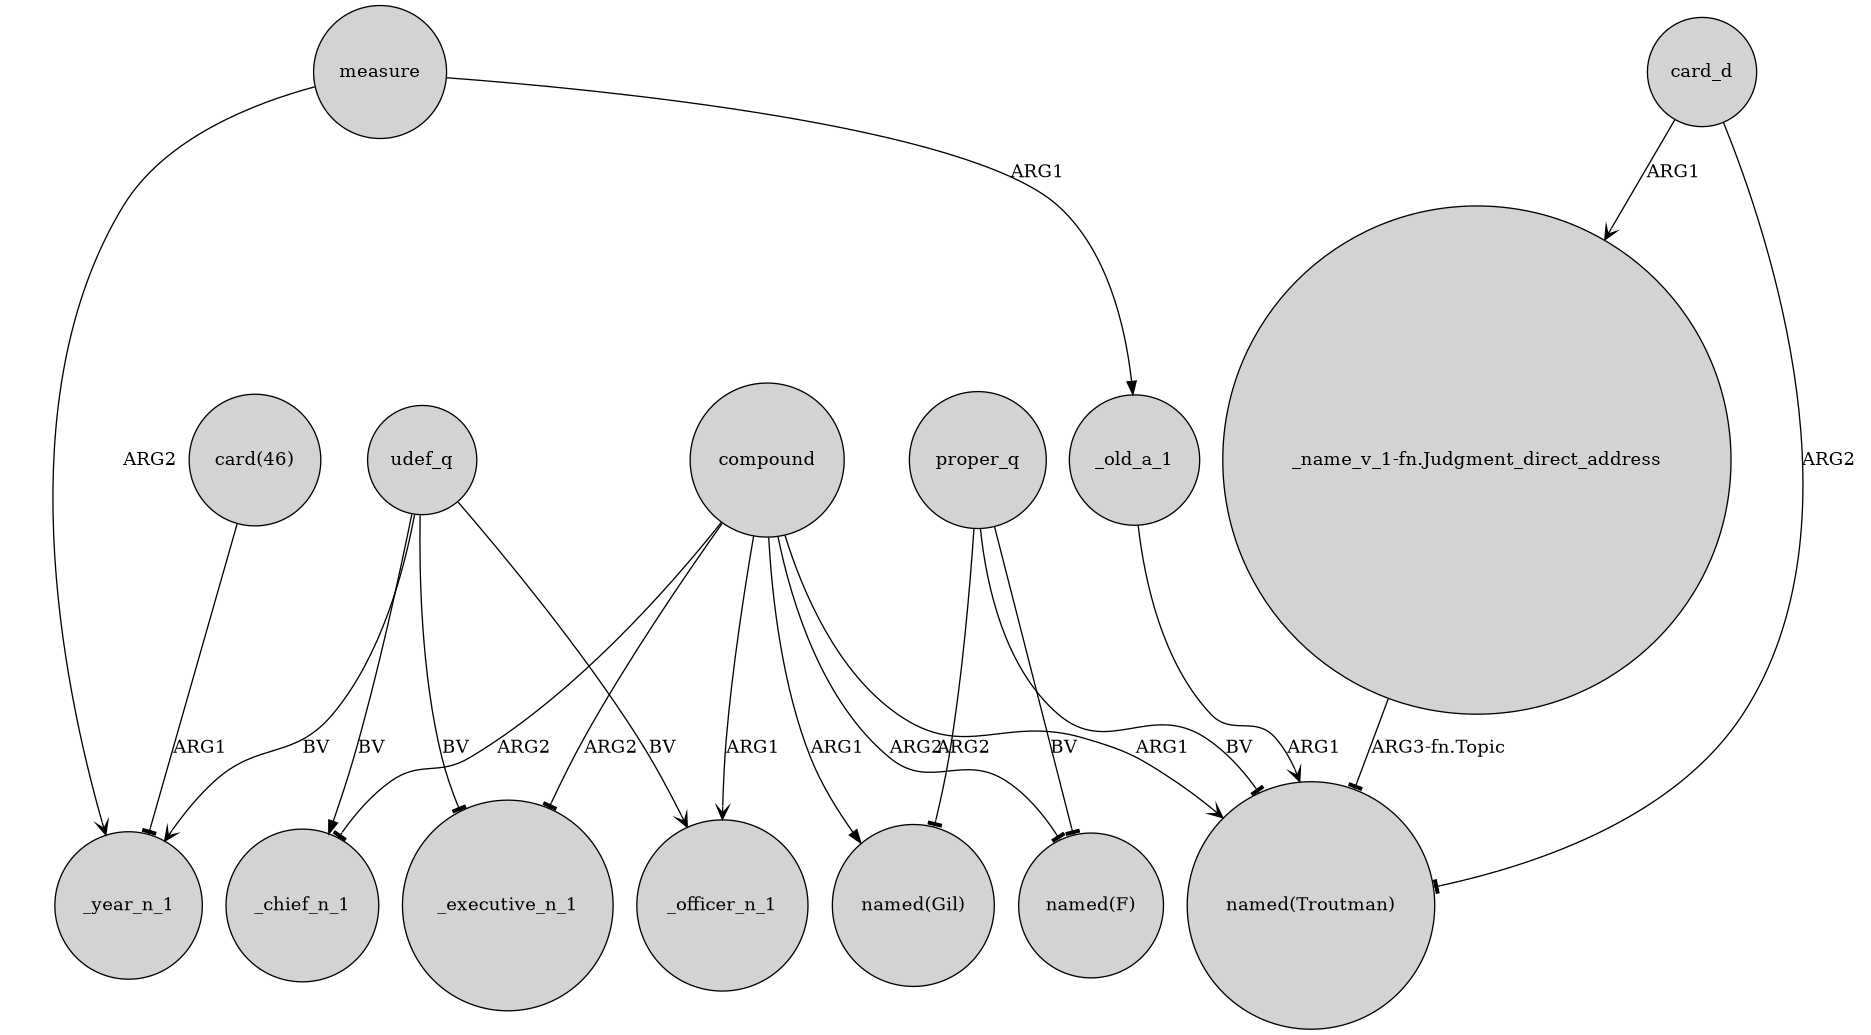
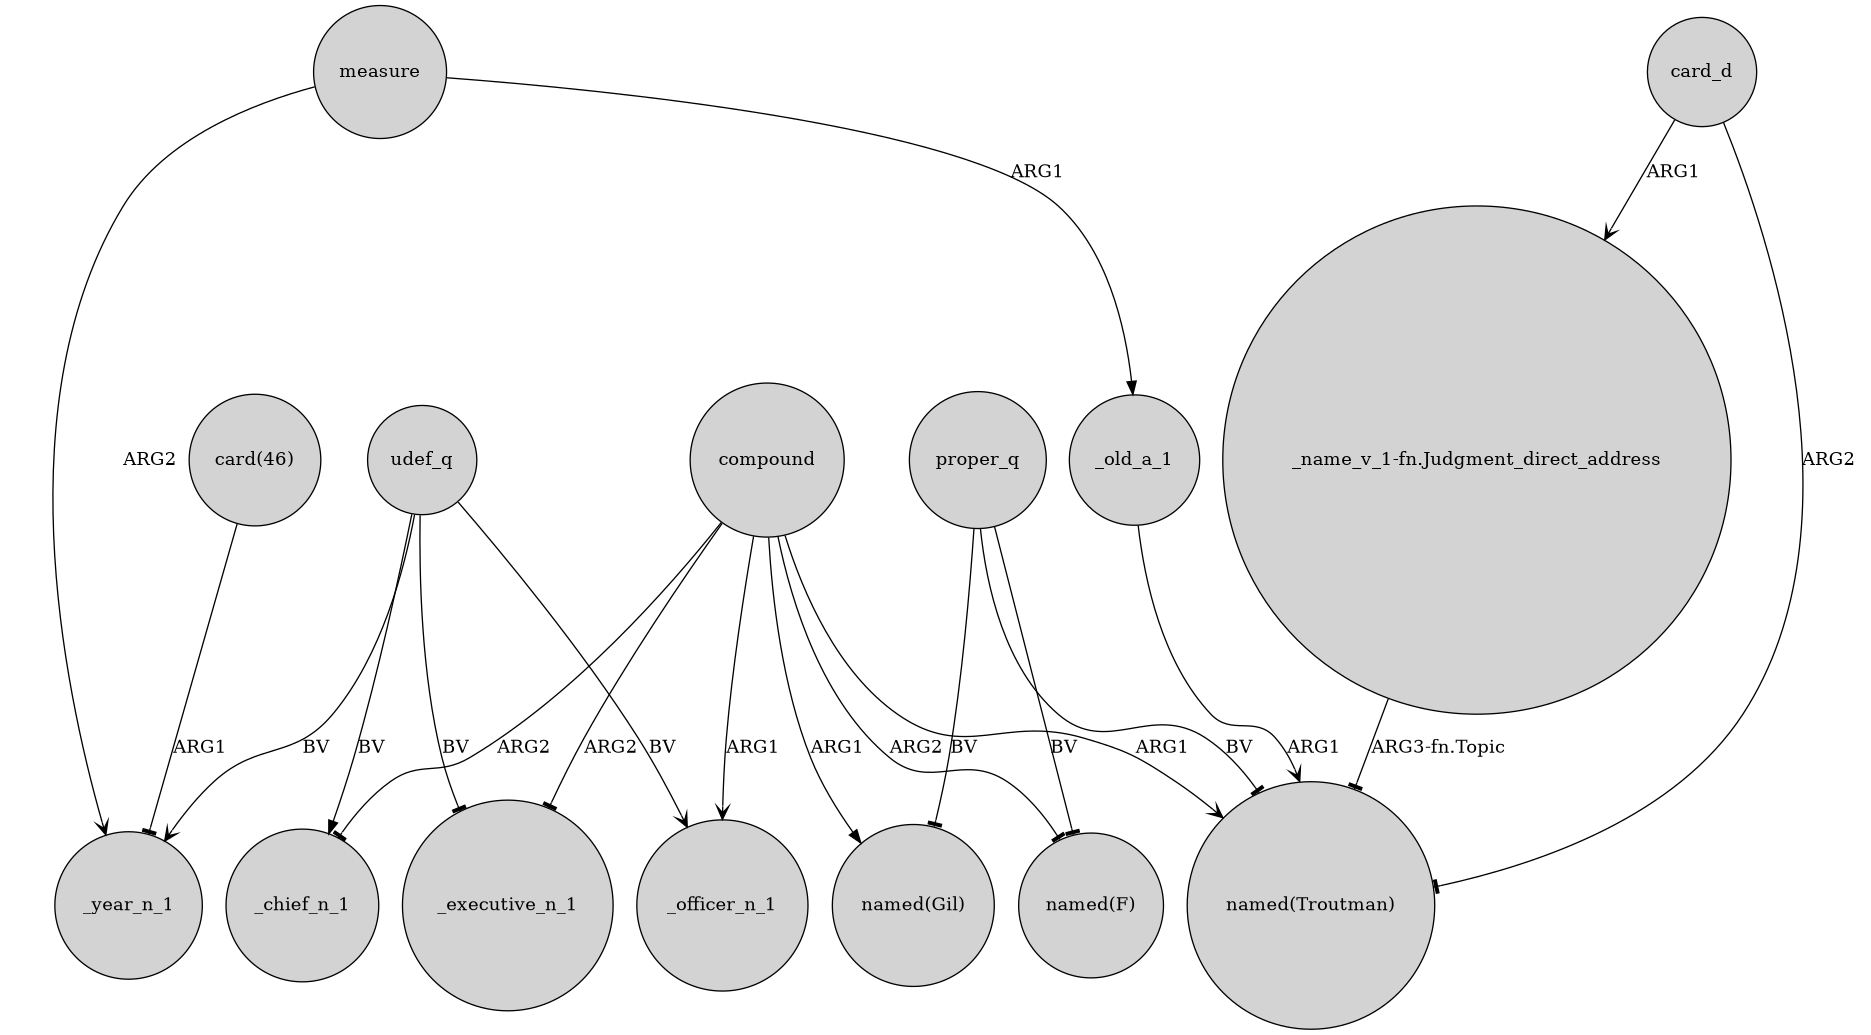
edge "proper_q" -> "named(Gil)": label "ARG2" -> "BV"
